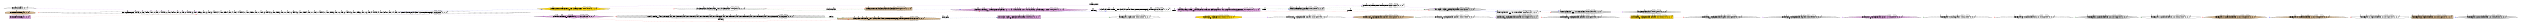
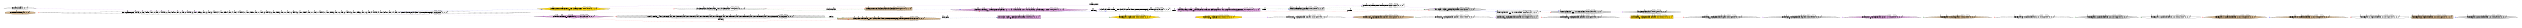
node "testNonePartitionKeys['1', '0', '0']": removed
node "assertEquals(1,tuples.size())@@@10@@@['0', '0', '1']": fillcolor white -> gold
node "assertEquals(70,sumi.longValue())@@@21@@@['0', '0', '1']": fillcolor white -> tan
